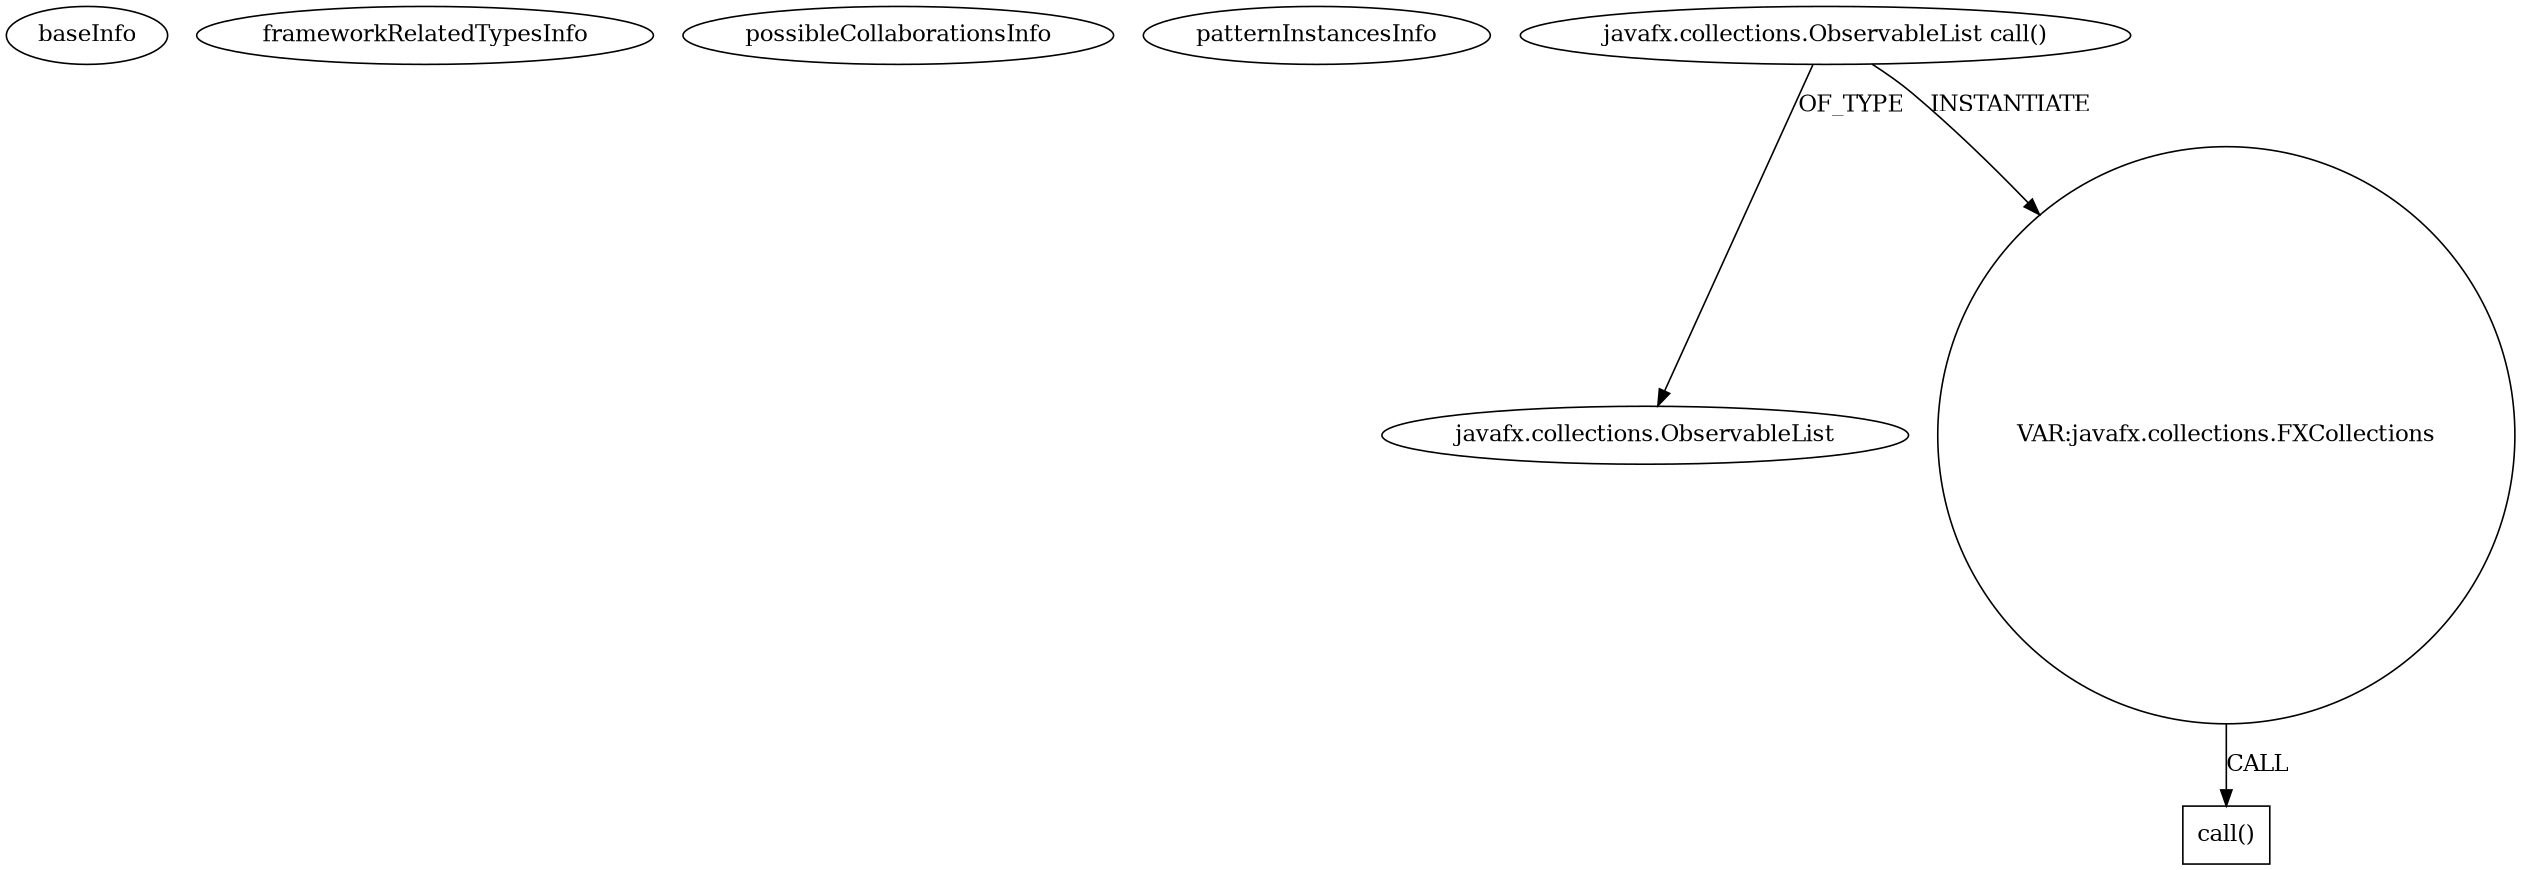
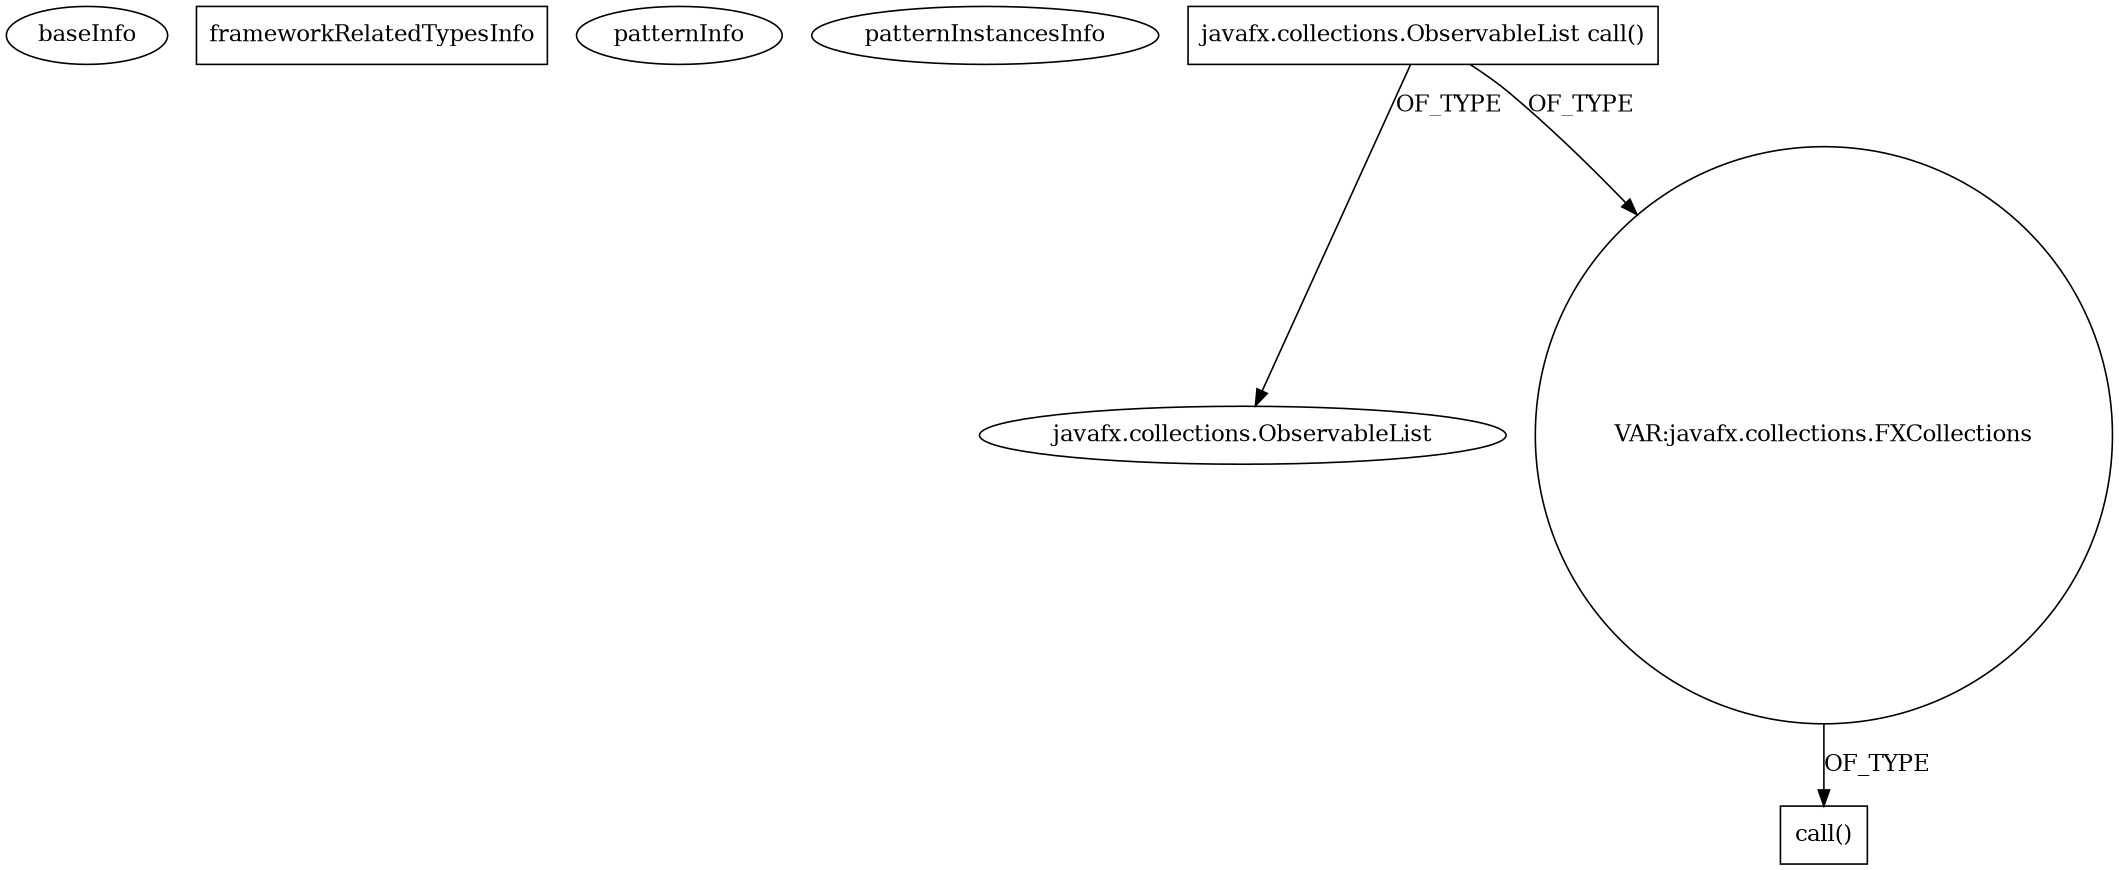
node "frameworkRelatedTypesInfo": shape ellipse -> box
node "patternInfo": added
node "possibleCollaborationsInfo": removed
node "javafx.collections.ObservableList call()": shape ellipse -> box
edge "javafx.collections.ObservableList call()" -> "VAR:javafx.collections.FXCollections": label "INSTANTIATE" -> "OF_TYPE"
edge "VAR:javafx.collections.FXCollections" -> "call()": label "CALL" -> "OF_TYPE"
